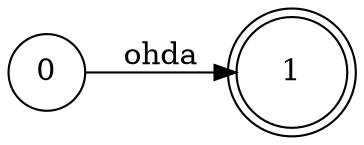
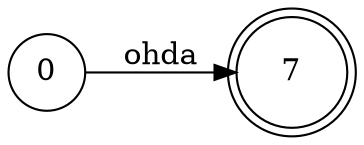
node "1": label "1" -> "7"
